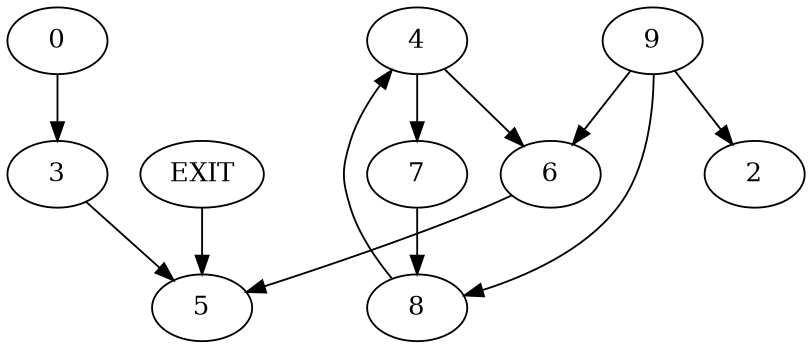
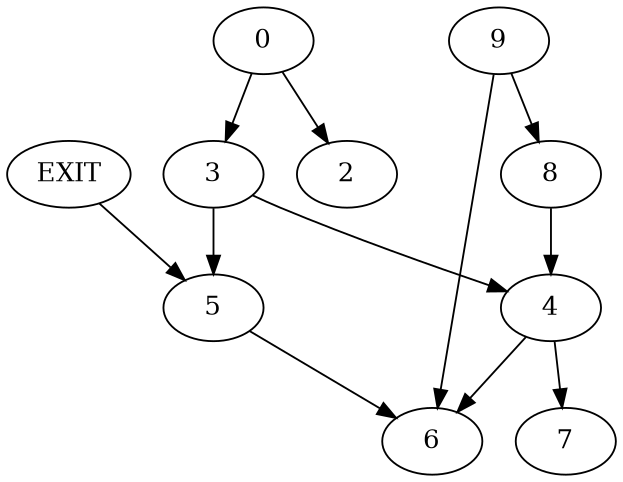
edge "9" -> "2": now "0" -> "2"
edge "7" -> "8": removed
edge "3" -> "4": added
edge "6" -> "5": reversed
